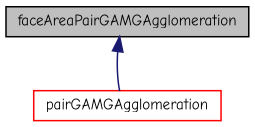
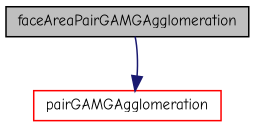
edge "pairGAMGAgglomeration" -> "faceAreaPairGAMGAgglomeration": reversed
